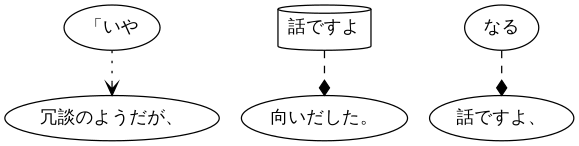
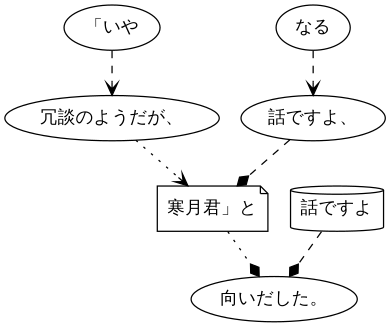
edge "なる" -> "話ですよ、": arrowhead diamond -> vee
edge "「いや" -> "冗談のようだが、": style dotted -> dashed
node "寒月君」と": added
